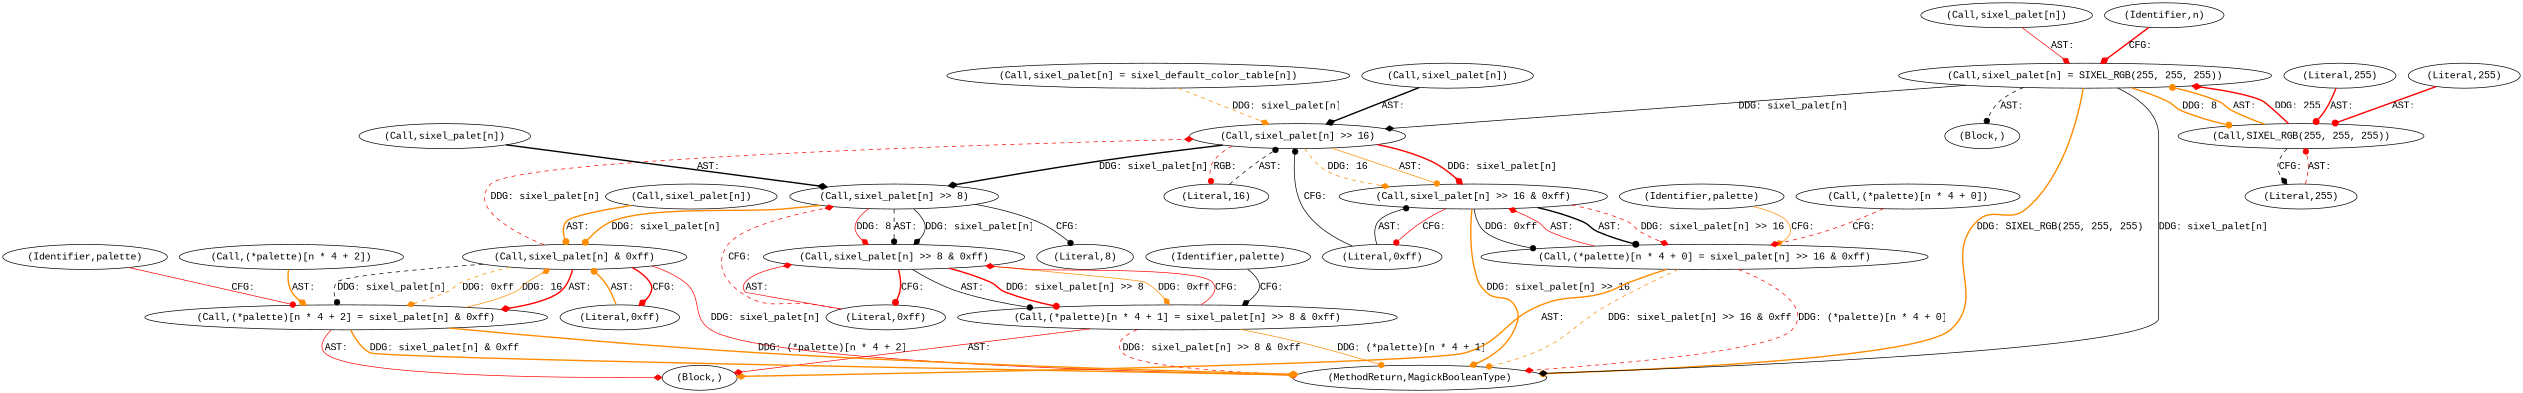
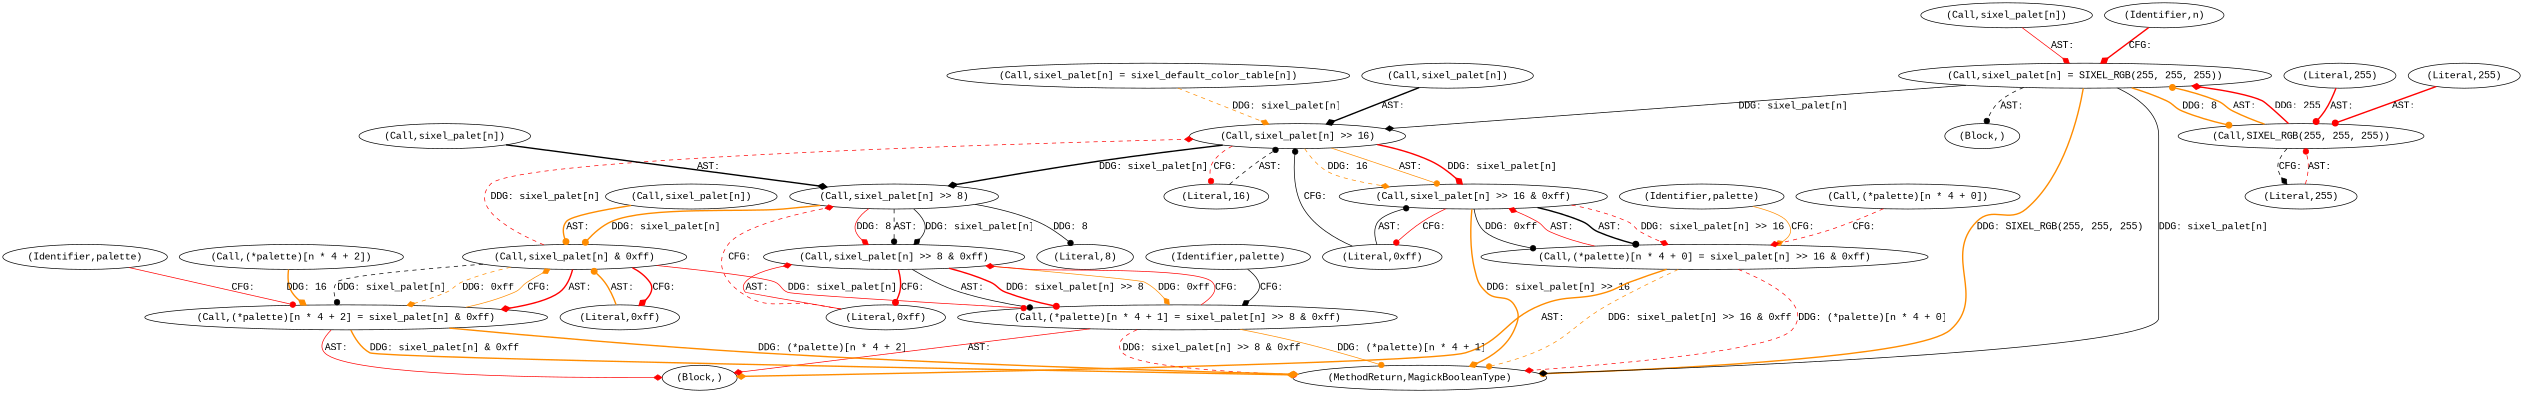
edge "(Call,sixel_palet[n] >> 16)" -> "(Literal,16)": label "RGB: " -> "CFG: "
edge "(Call,sixel_palet[n] >> 8)" -> "(Literal,8)": label "CFG: " -> "DDG: 8"
edge "(Call,(*palette)[n * 4 + 2])" -> "(Call,(*palette)[n * 4 + 2] = sixel_palet[n] & 0xff)": label "AST: " -> "DDG: 16"
edge "(Call,(*palette)[n * 4 + 2] = sixel_palet[n] & 0xff)" -> "(Call,sixel_palet[n] & 0xff)": label "DDG: 16" -> "CFG: "
edge "(Call,sixel_palet[n] & 0xff)" -> "(MethodReturn,MagickBooleanType)": now "(Call,sixel_palet[n] & 0xff)" -> "(Call,(*palette)[n * 4 + 1] = sixel_palet[n] >> 8 & 0xff)"
